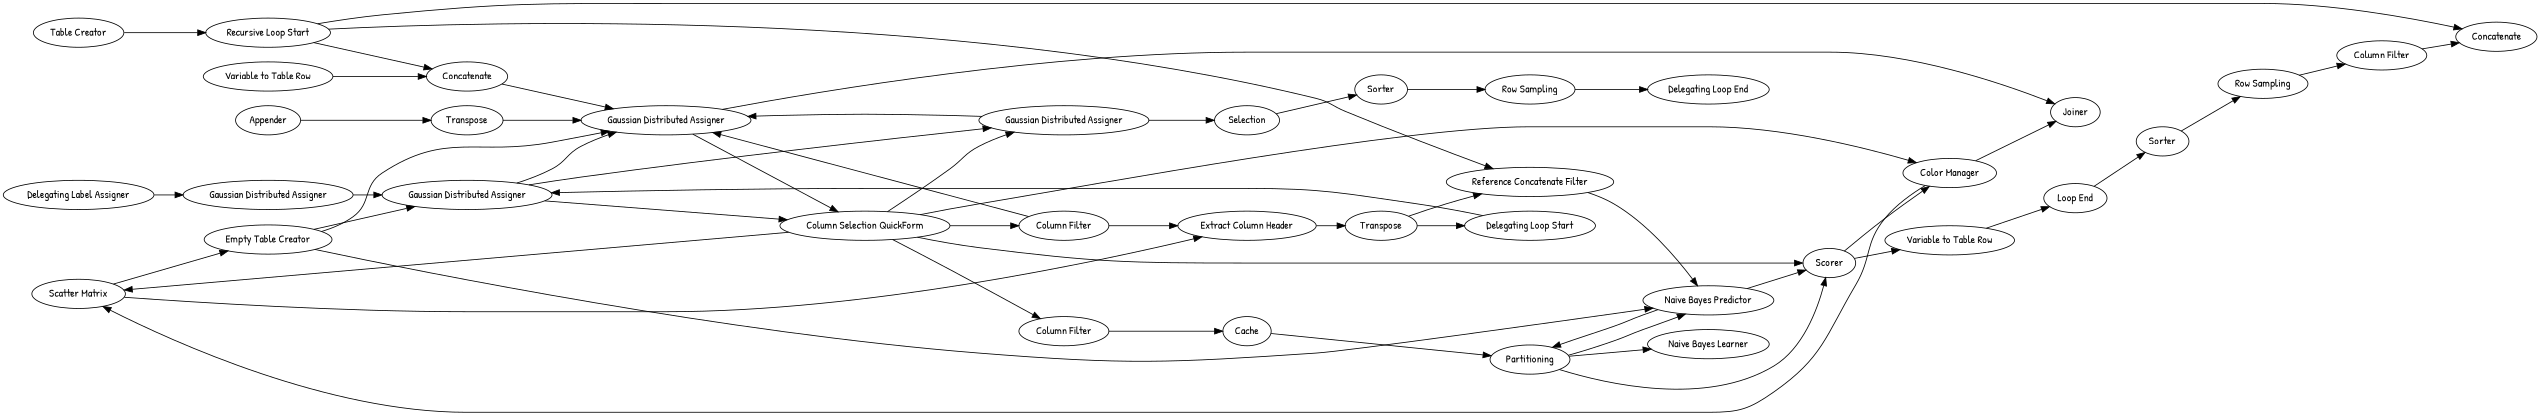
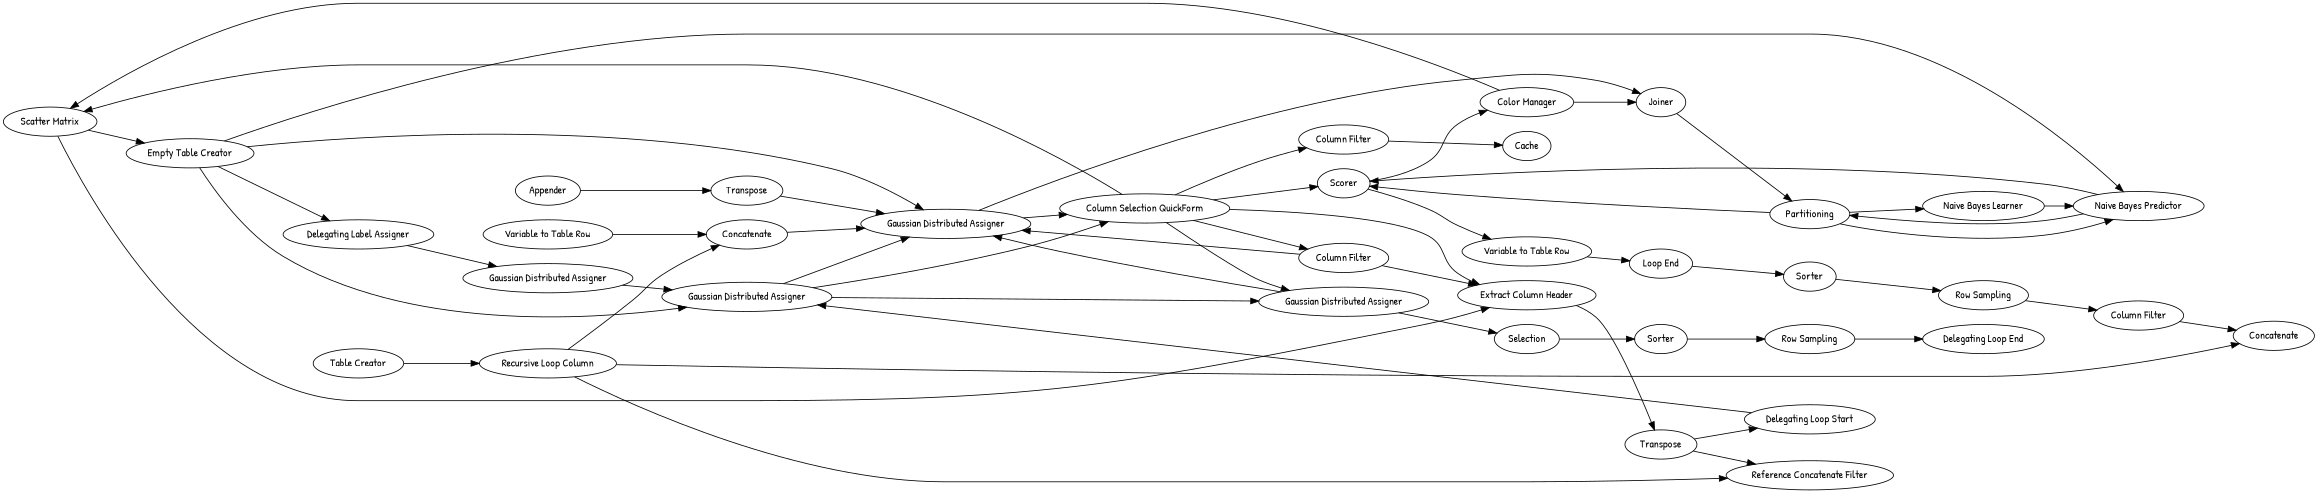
node "Recursive Loop Start": label "Recursive Loop Start" -> "Recursive Loop Column"
edge "Column Selection QuickForm" -> "Color Manager": now "Column Selection QuickForm" -> "Extract Column Header"
edge "Empty Table Creator" -> "Delegating Label Assigner": added
edge "Reference Concatenate Filter" -> "Naive Bayes Predictor": now "Naive Bayes Learner" -> "Naive Bayes Predictor"
edge "Cache" -> "Partitioning": now "Joiner" -> "Partitioning"
